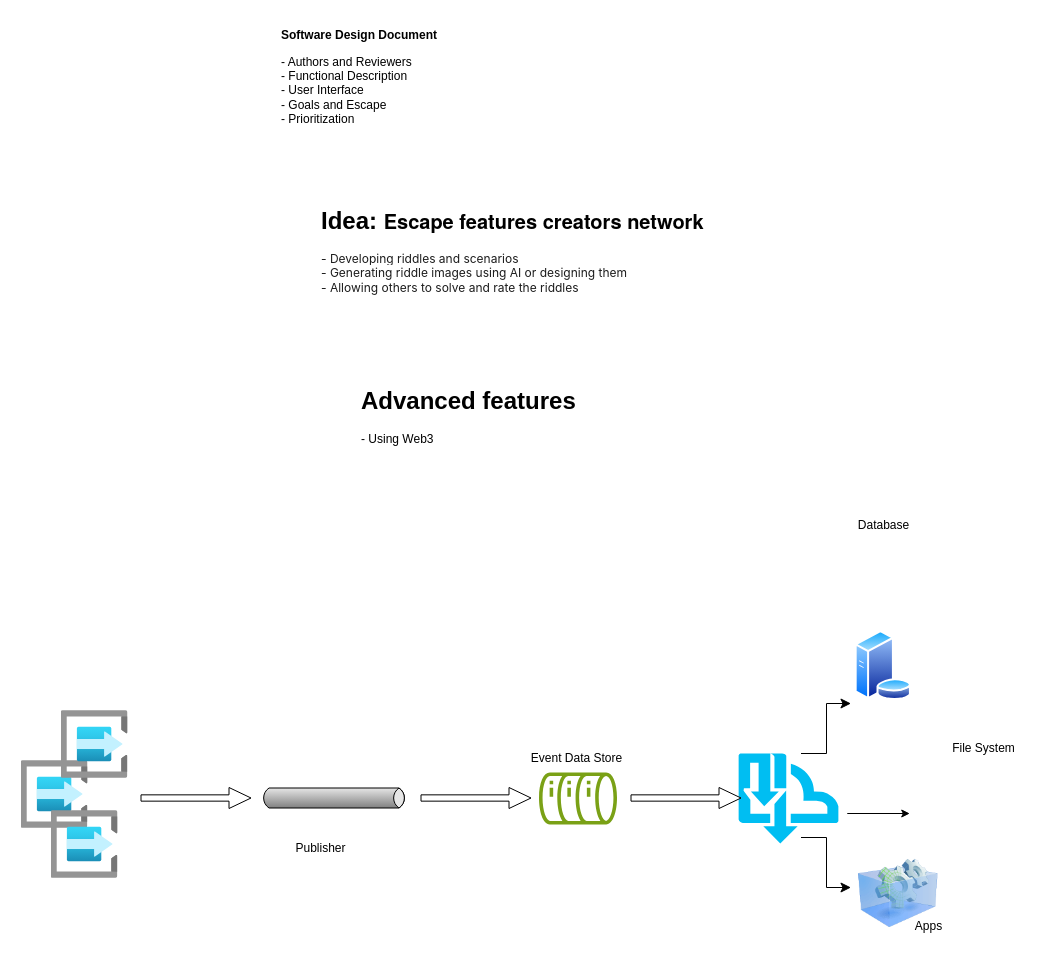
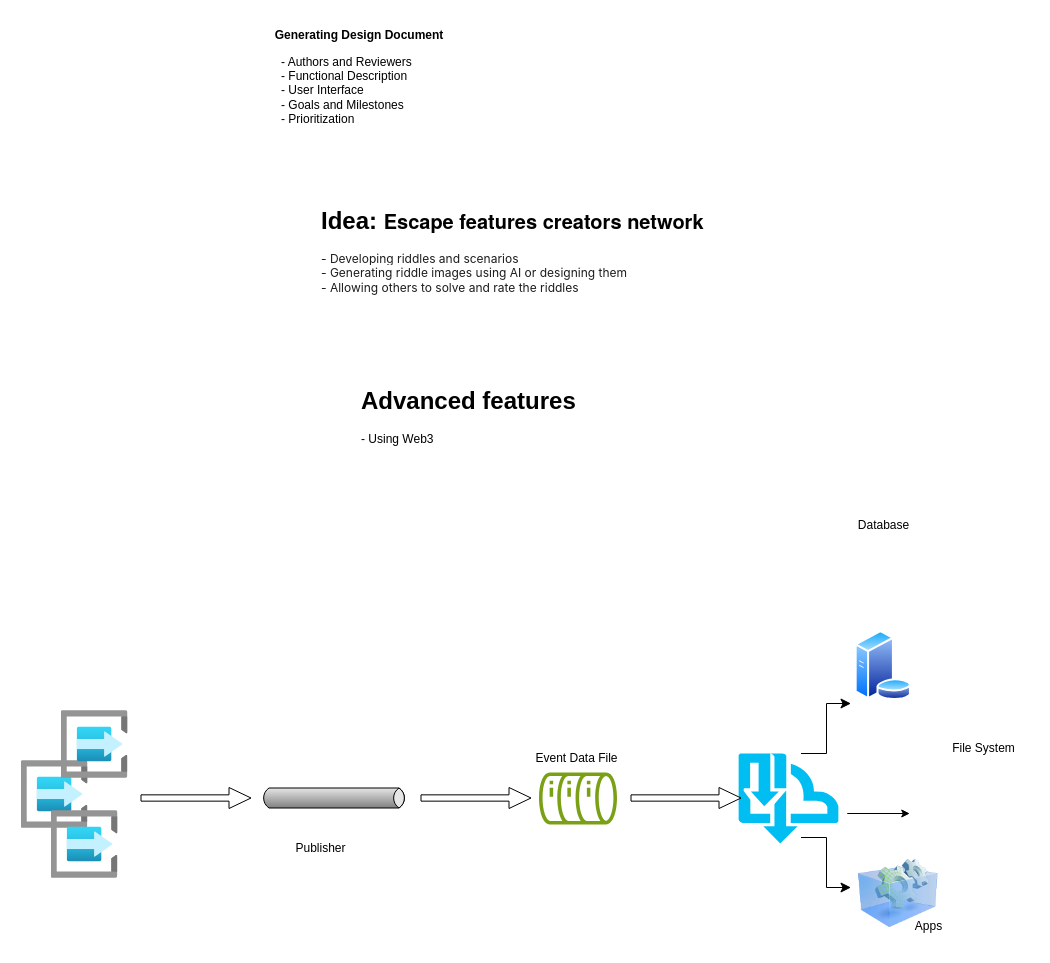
node "Software Design Document": label "Software Design Document" -> "Generating Design Document"
node "- Authors and Reviewers - Functional Description - User Interface - Goals and Escape - Prioritization": label "- Authors and Reviewers - Functional Description - User Interface - Goals and Escape - Prioritization" -> "- Authors and Reviewers - Functional Description - User Interface - Goals and Milestones - Prioritization"
node "Event Data Store": label "Event Data Store" -> "Event Data File"
